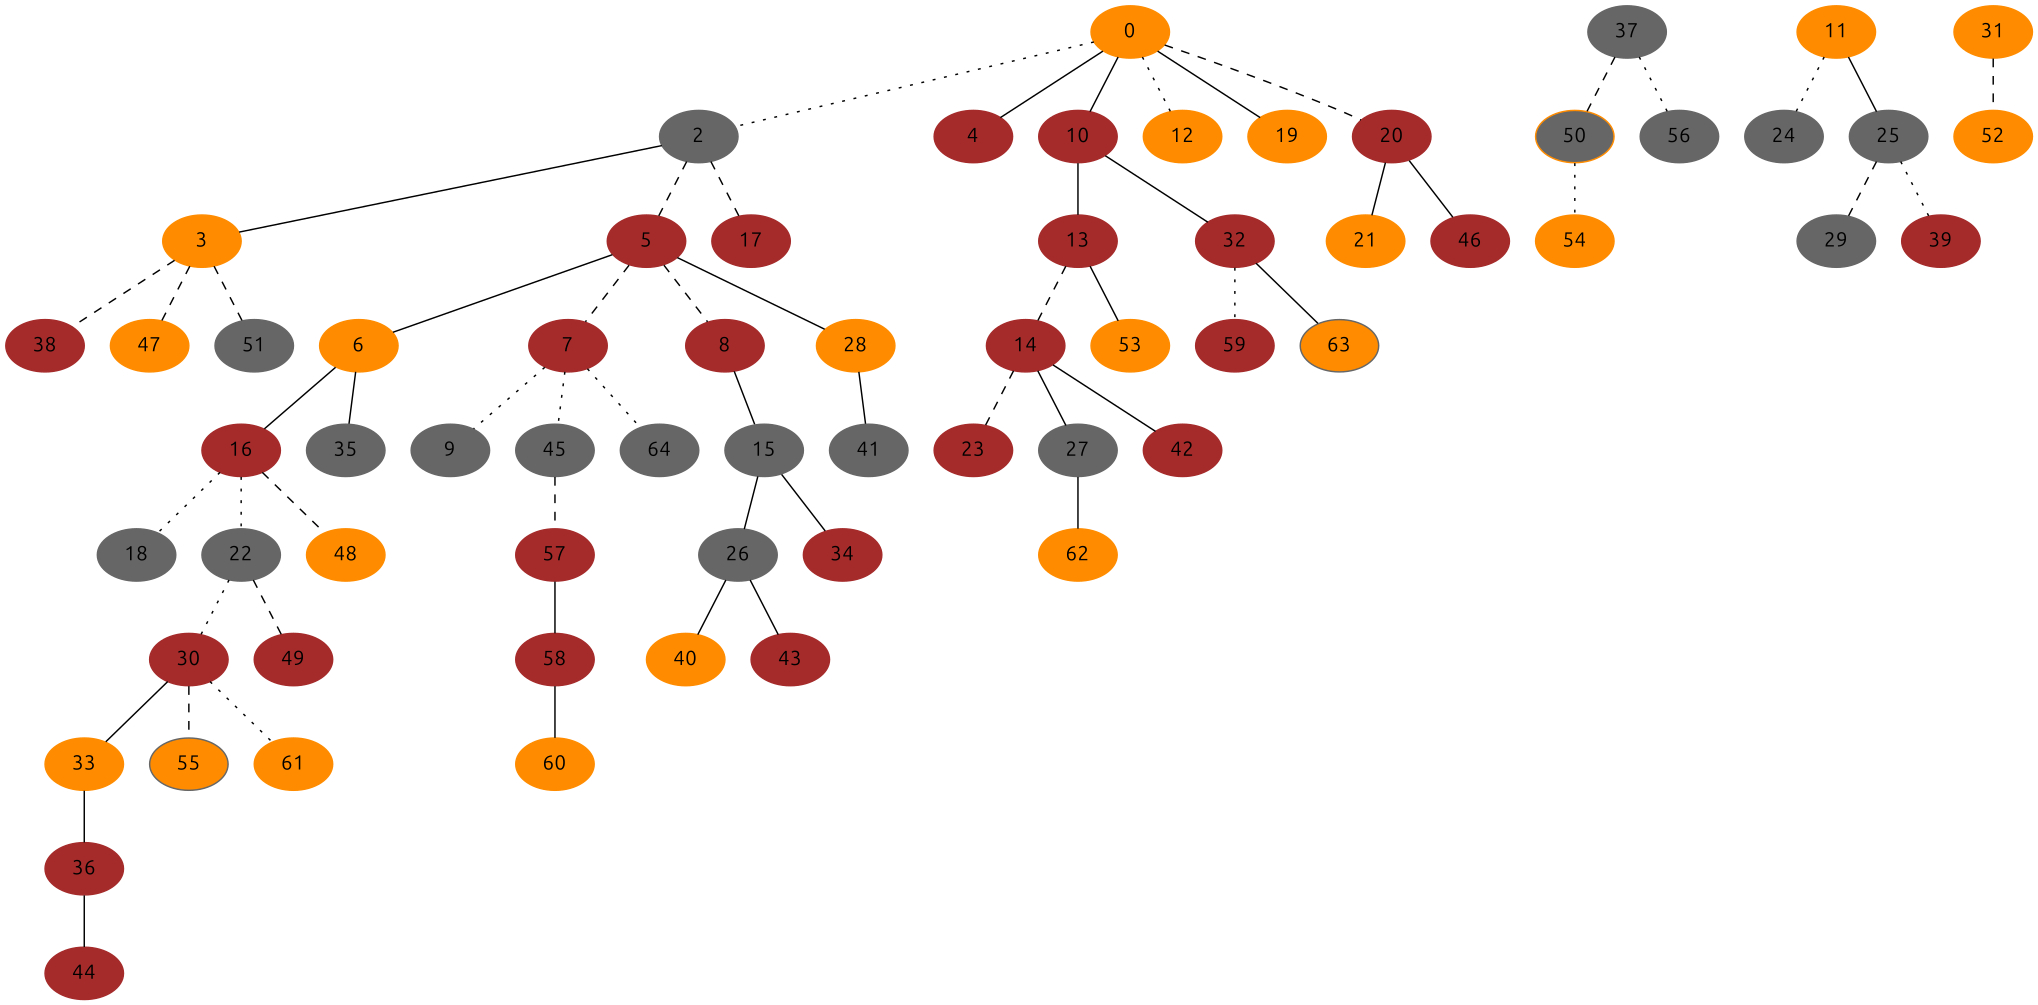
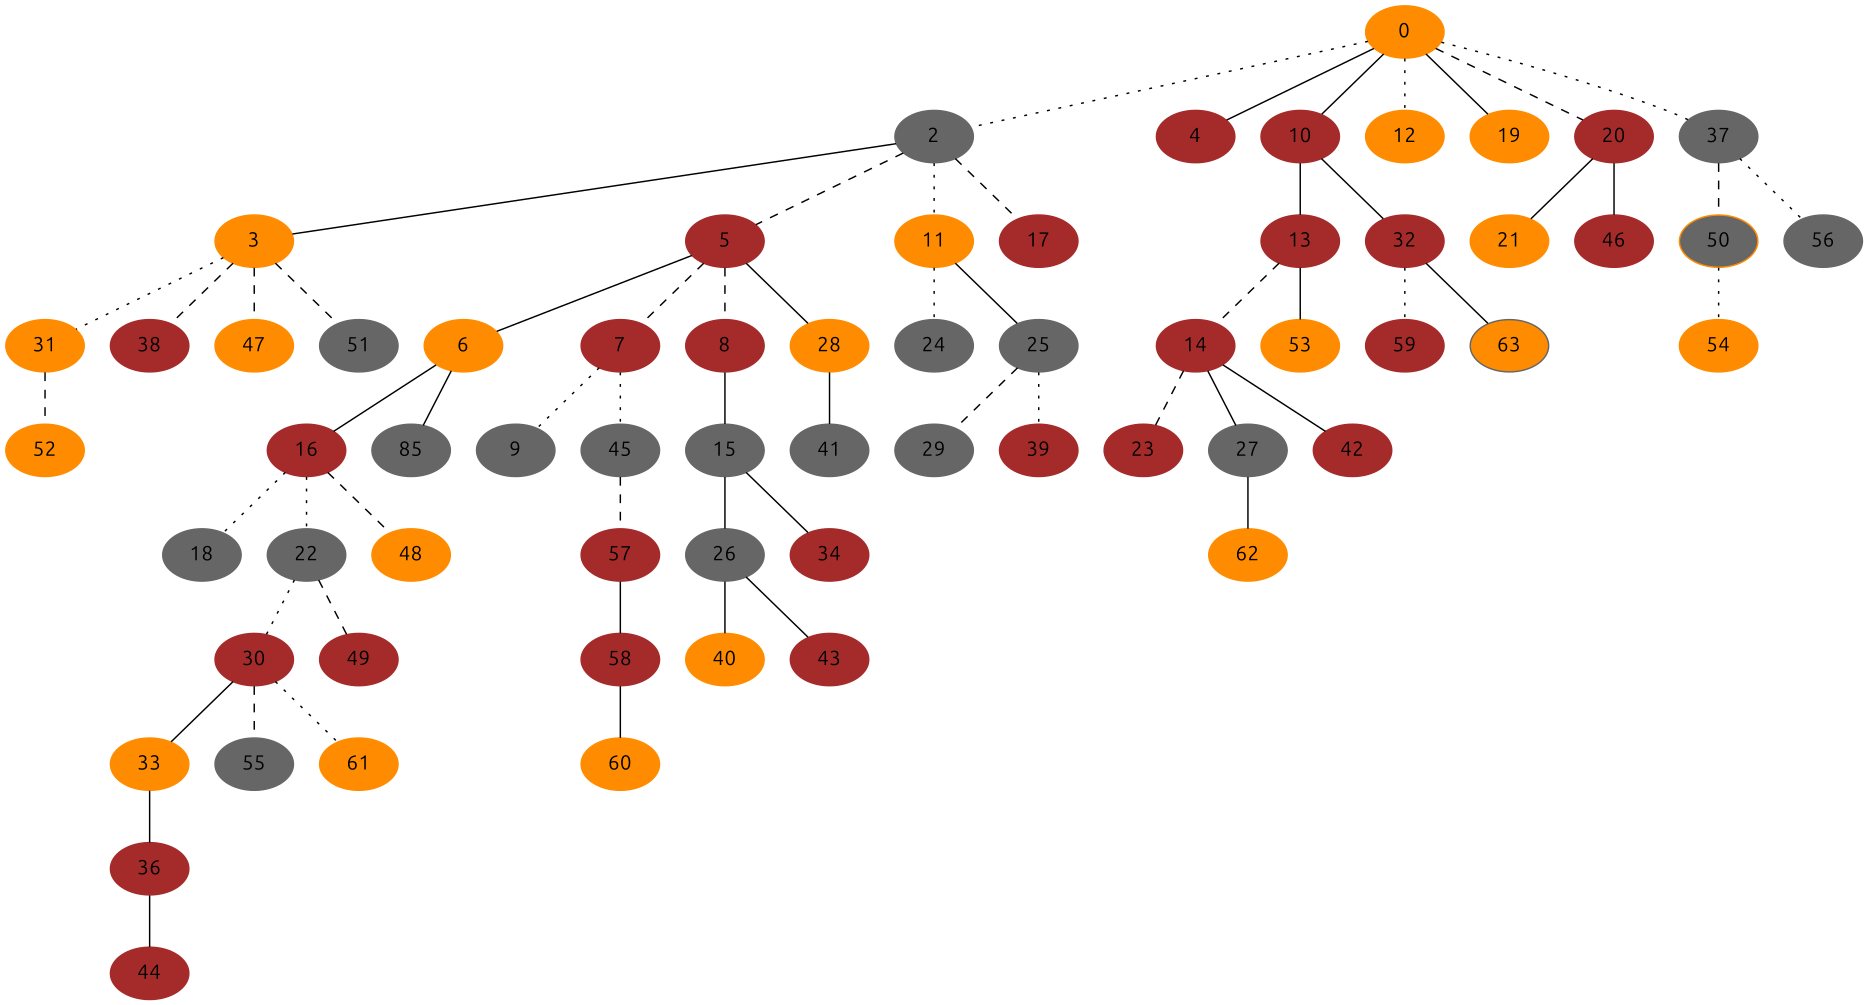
edge "0" -- "37": added
edge "2" -- "11": added
edge "3" -- "31": added
node "35": label "35" -> "85"
node "64": removed
node "55": fillcolor darkorange -> gray40
